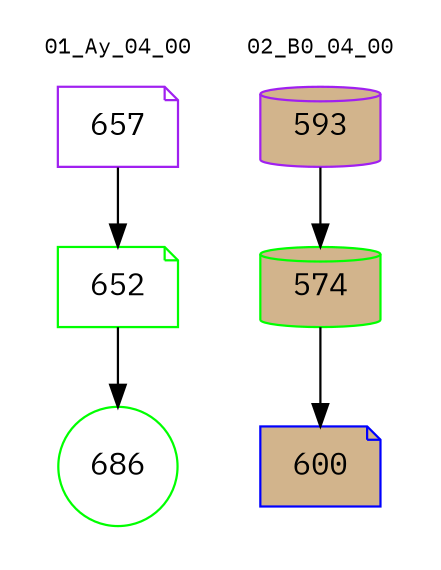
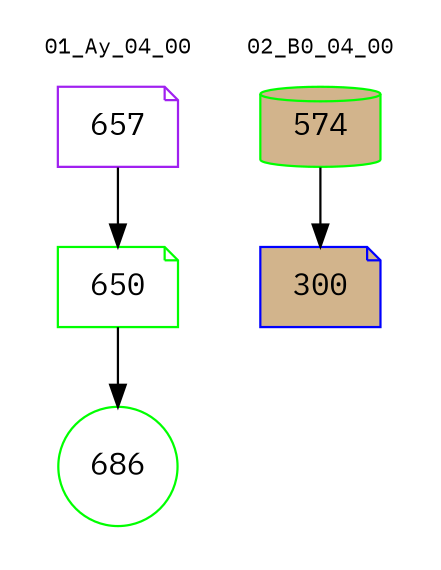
node "593": removed
node "652": label "652" -> "650"
node "600": label "600" -> "300"
